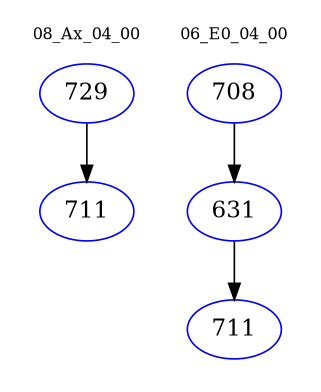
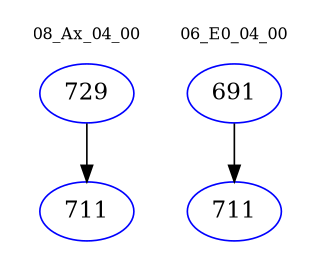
node "708": removed
node "631": label "631" -> "691"
